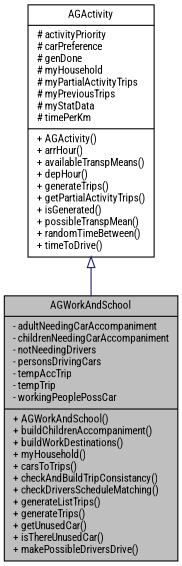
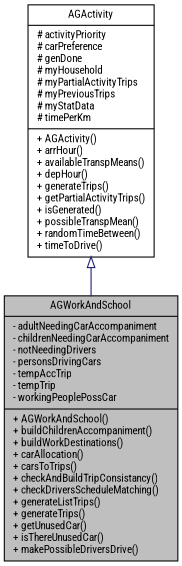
node "AGWorkAndSchool": text "+ myHousehold()" -> "+ carAllocation()"
